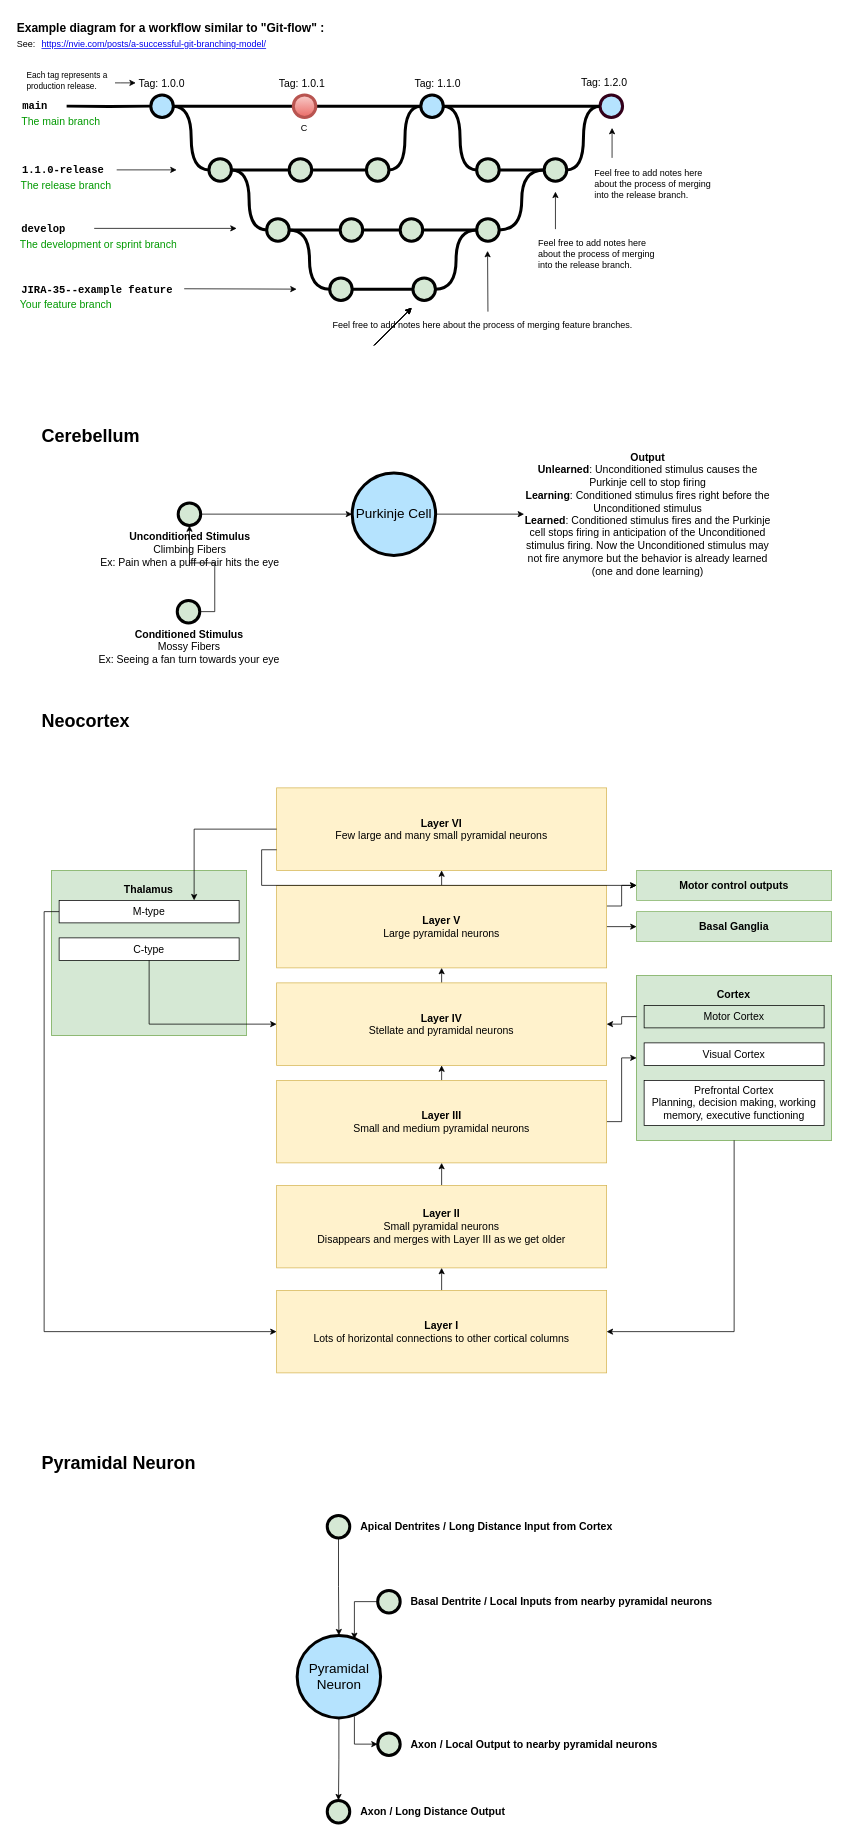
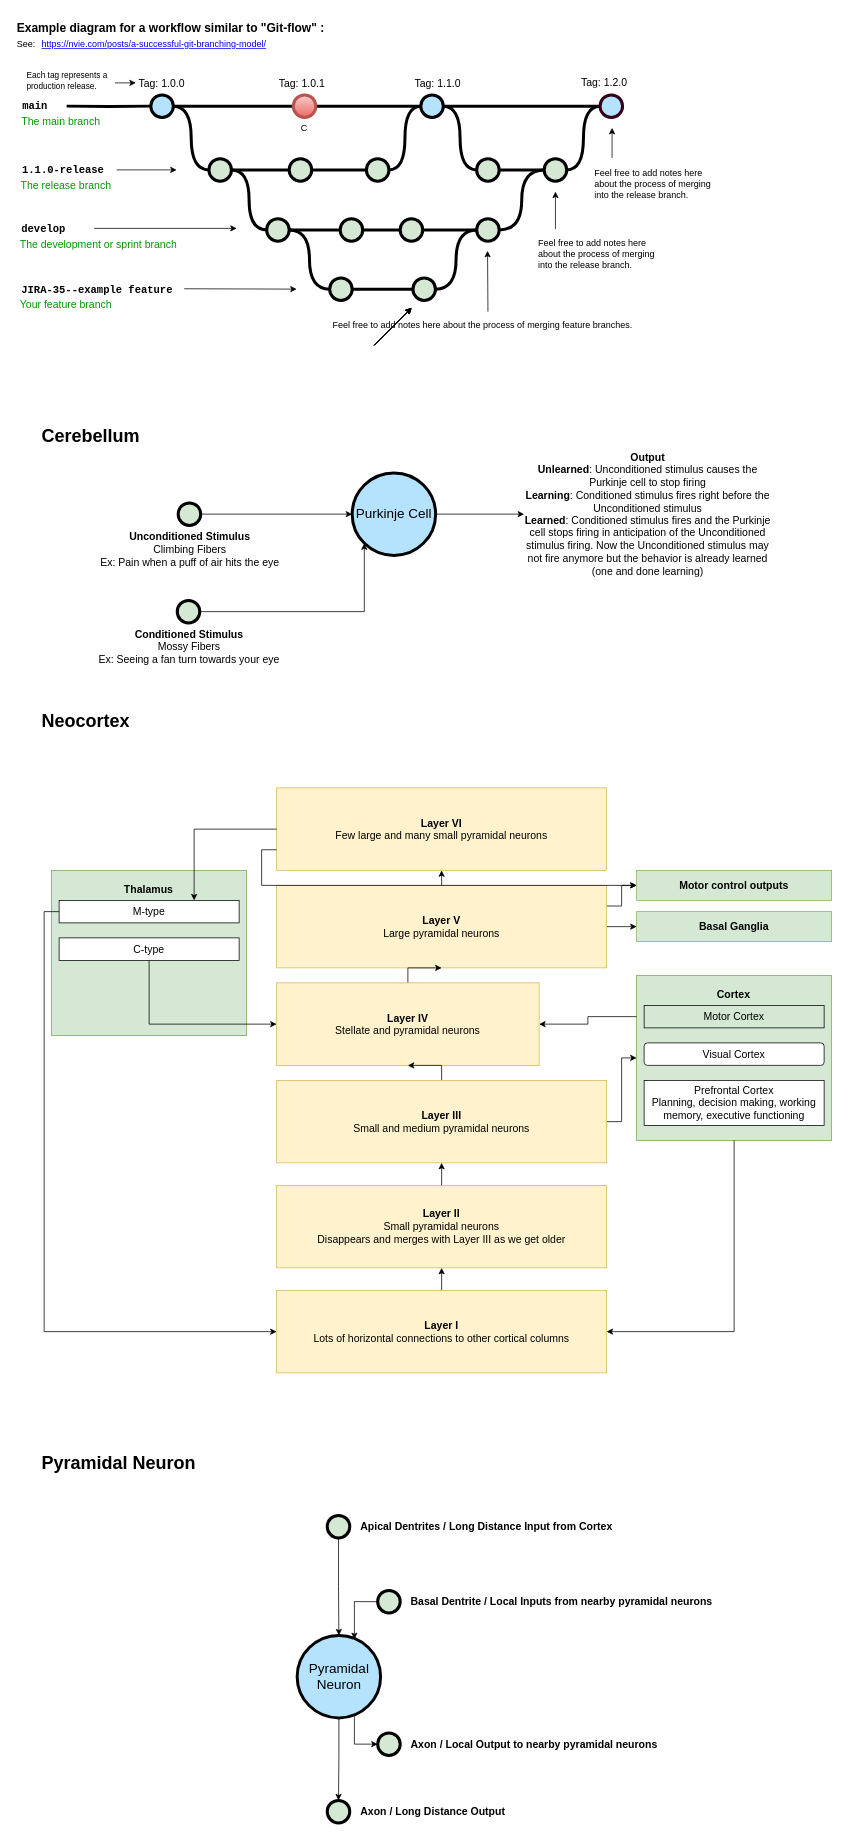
edge "Conditioned Stimulus Mossy Fibers Ex: Seeing a fan turn towards your eye" -> "Unconditioned Stimulus Climbing Fibers Ex: Pain when a puff of air hits the eye": now "Conditioned Stimulus Mossy Fibers Ex: Seeing a fan turn towards your eye" -> "Purkinje Cell"
node "Layer IV Stellate and pyramidal neurons": size 330x83 -> 263x83
node "Visual Cortex": shape rectangle -> rounded rectangle
